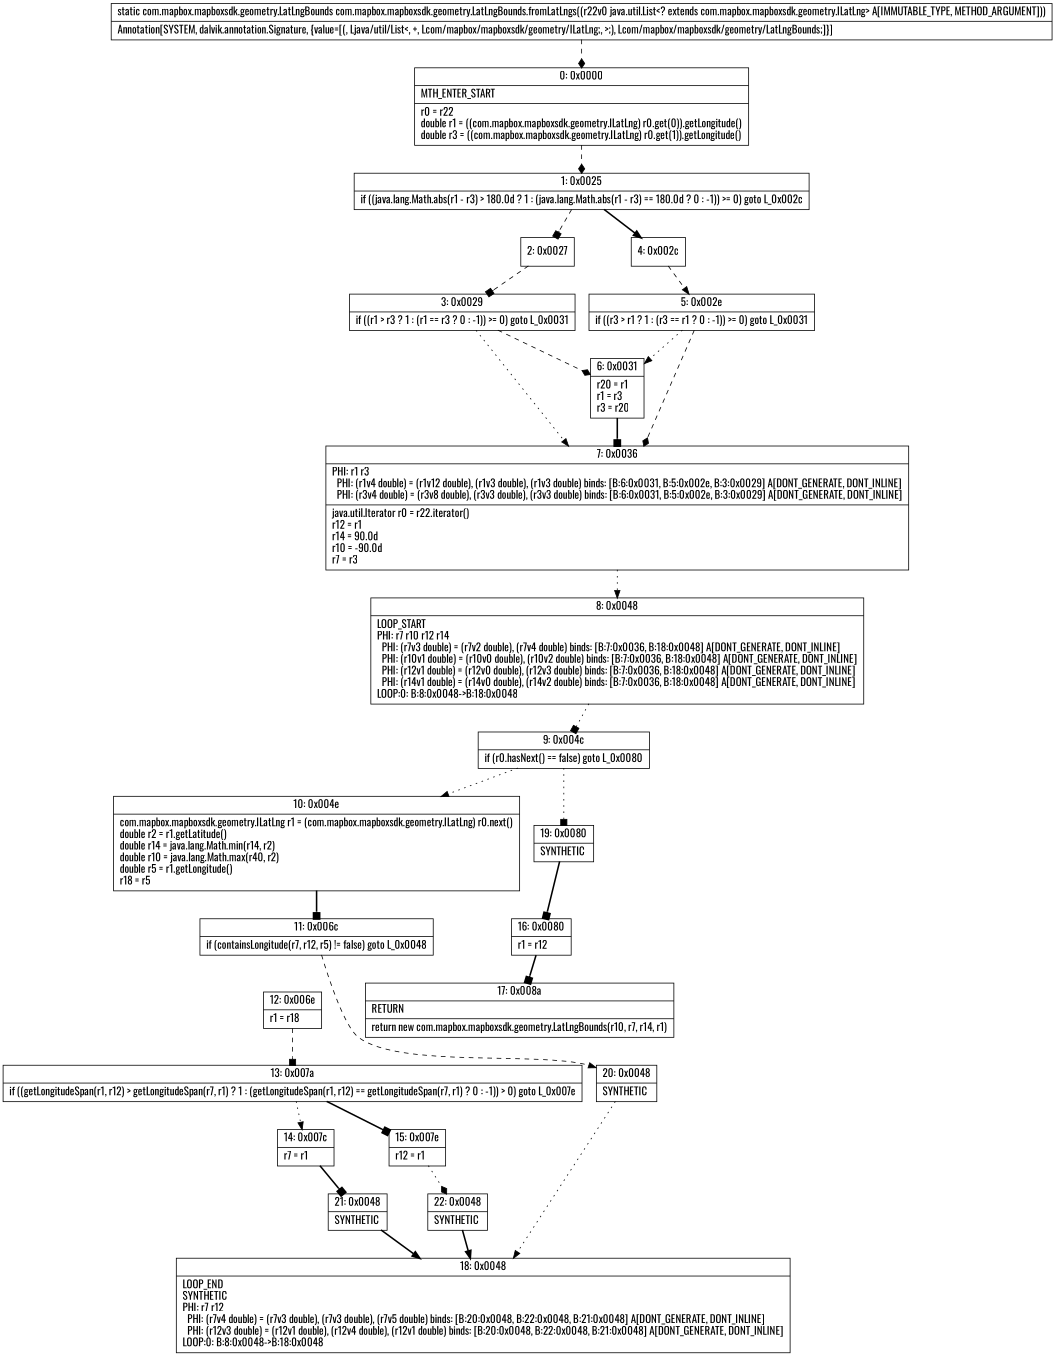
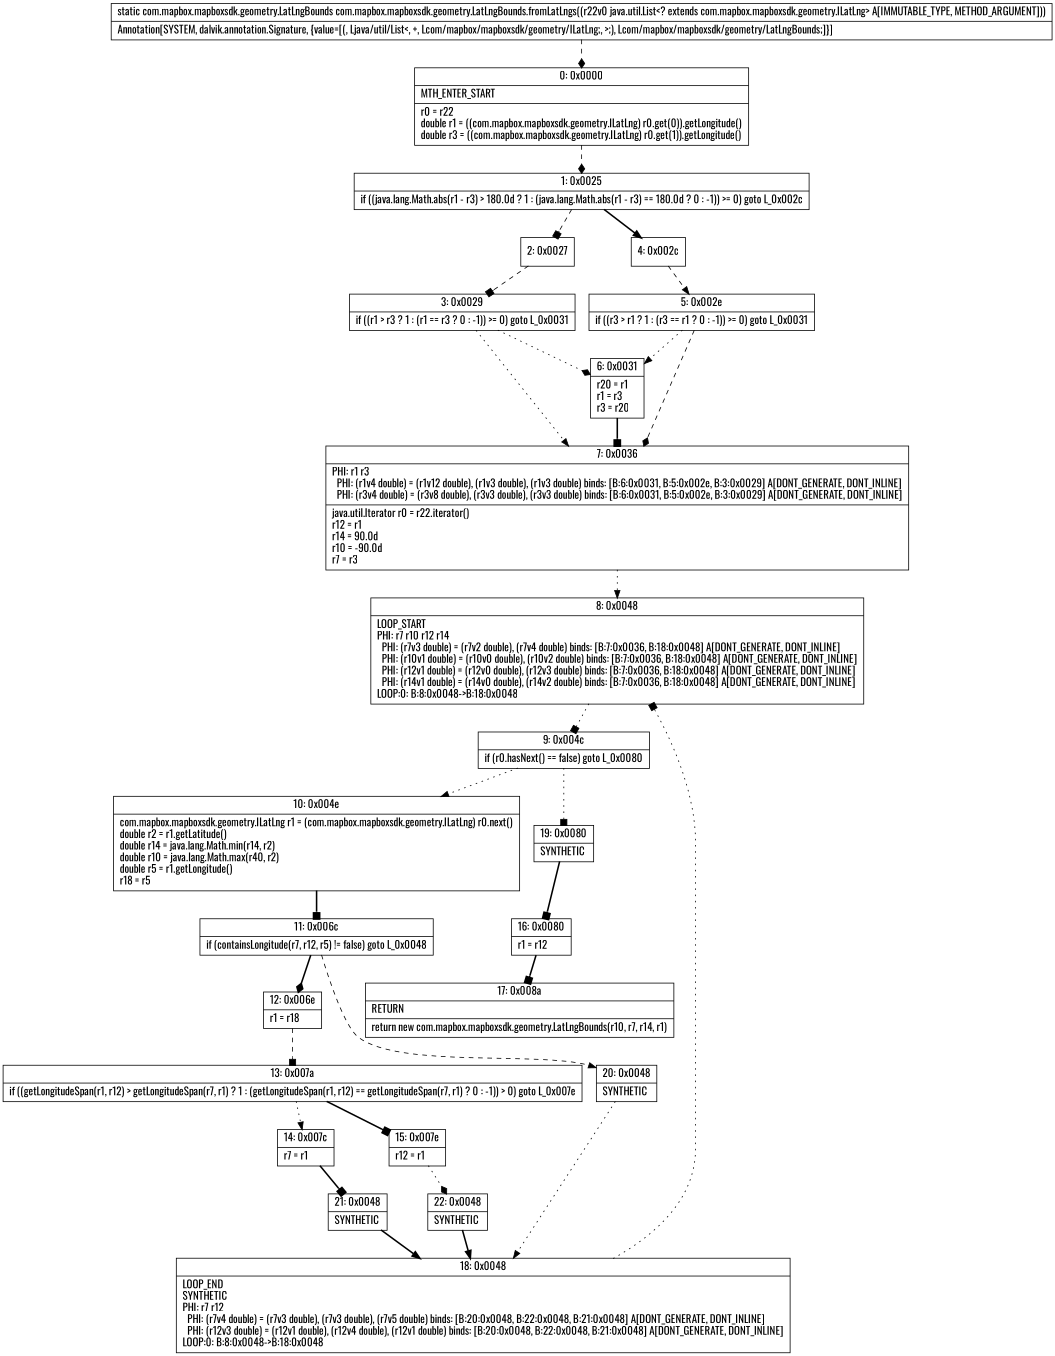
edge "3: 0x0029" -> "6: 0x0031": style dashed -> dotted
edge "11: 0x006c" -> "12: 0x006e": added
edge "18: 0x0048" -> "8: 0x0048": added
